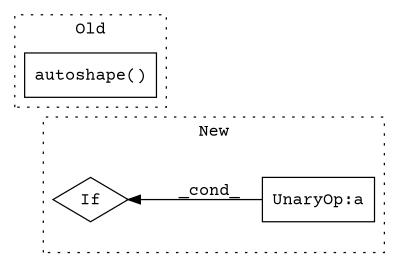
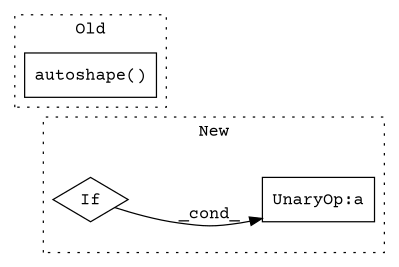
edge "UnaryOp:a" -> "If": reversed
